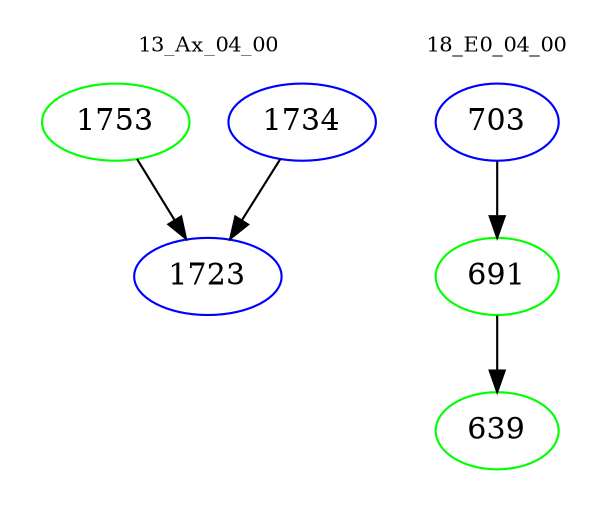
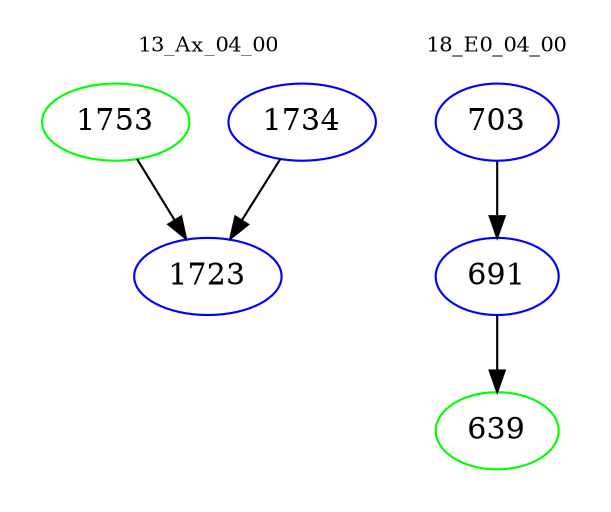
node "691": color green -> blue
